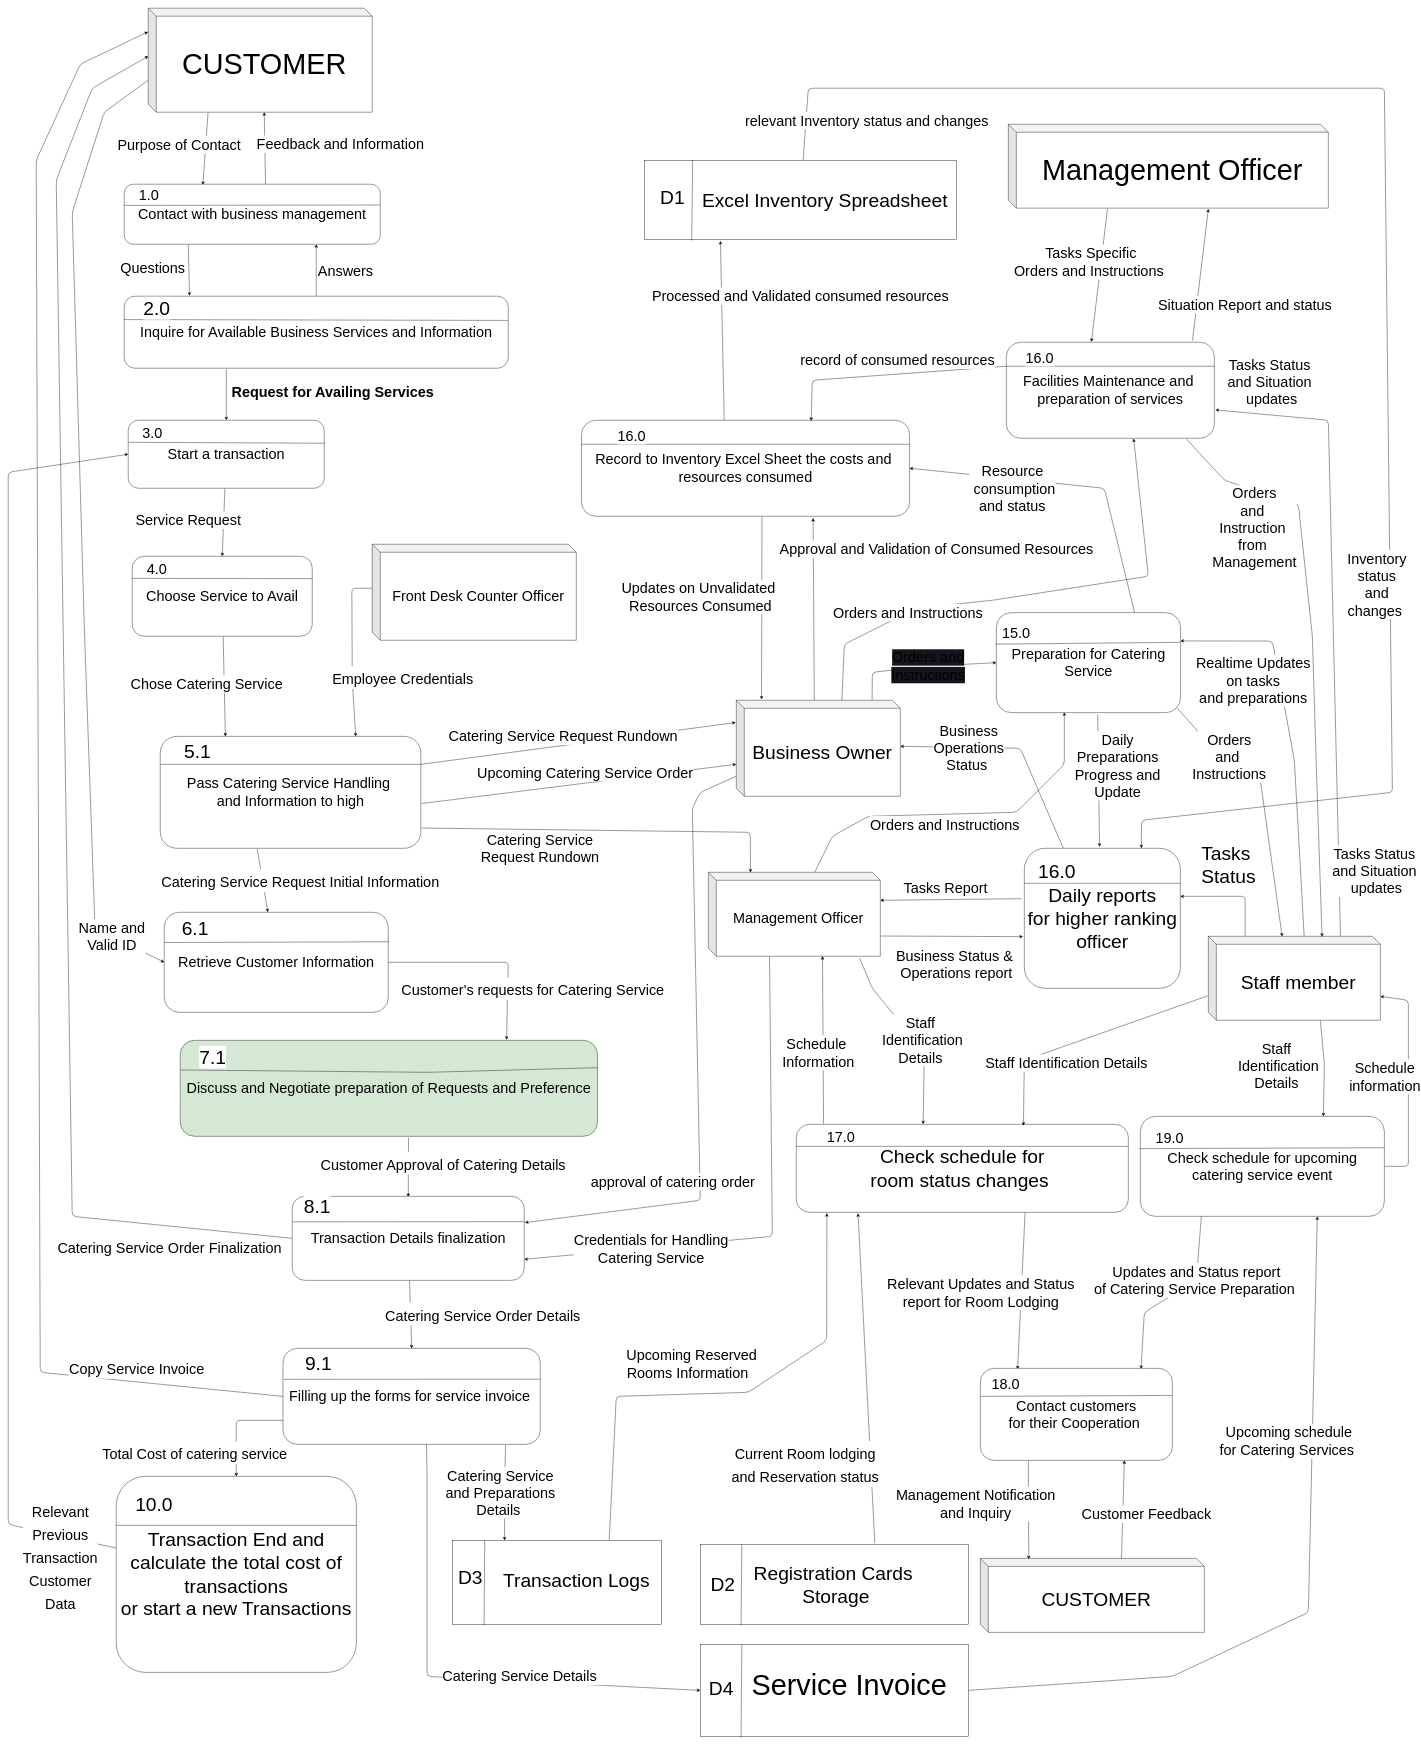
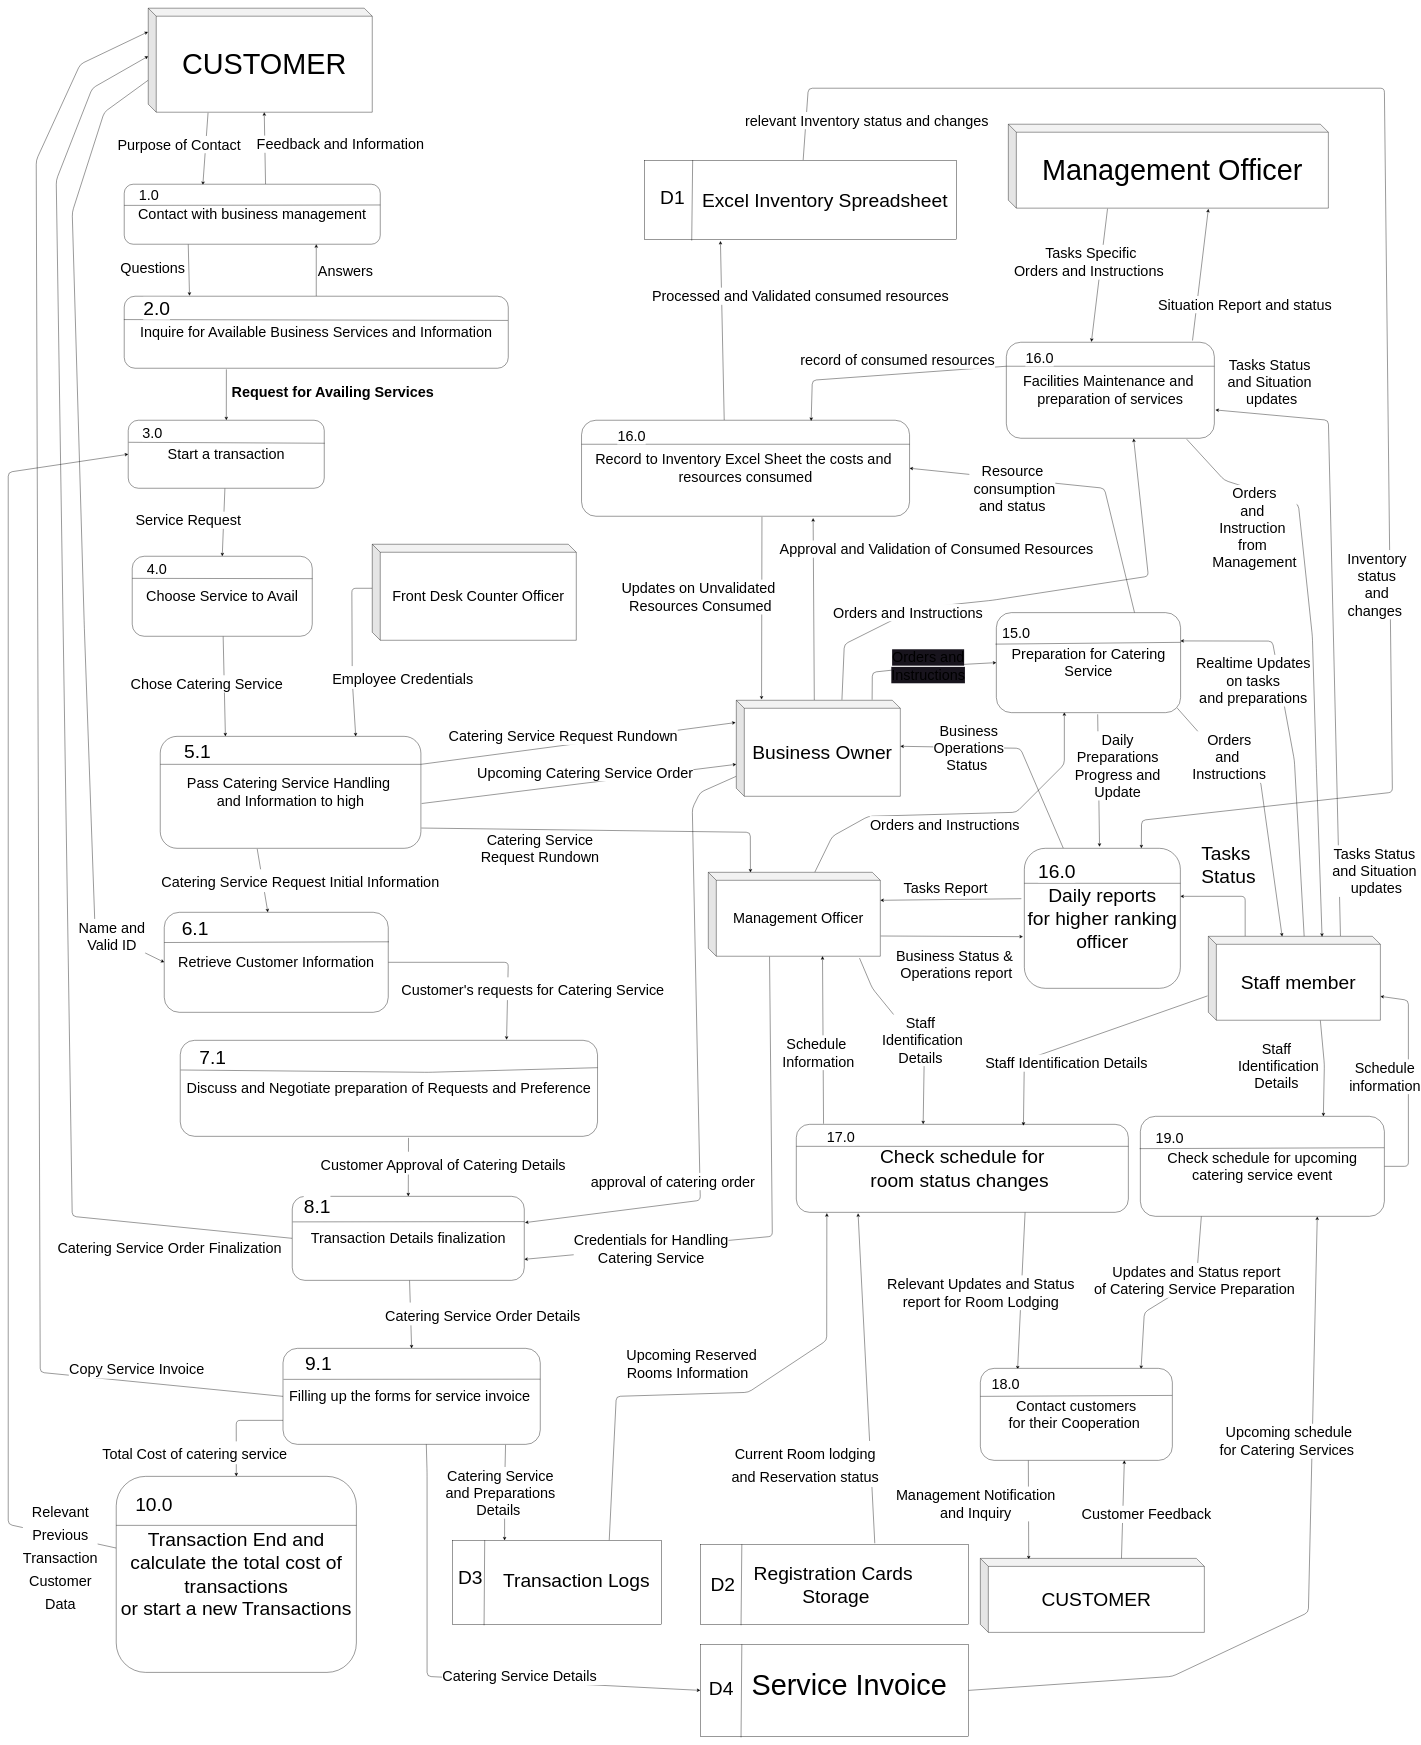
node "Discuss and Negotiate preparation of Requests and Preference": fillcolor #d5e8d4 -> #ffffff
edge "Discuss and Negotiate preparation of Requests and Preference" -> "Transaction Details finalization": arrowhead diamond -> classic
